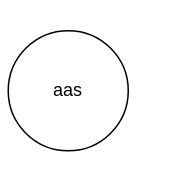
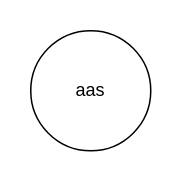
node "aas": moved (68, 91) -> (91, 91)
